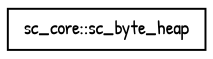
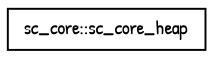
node "sc_core::sc_byte_heap": label "sc_core::sc_byte_heap" -> "sc_core::sc_core_heap"
